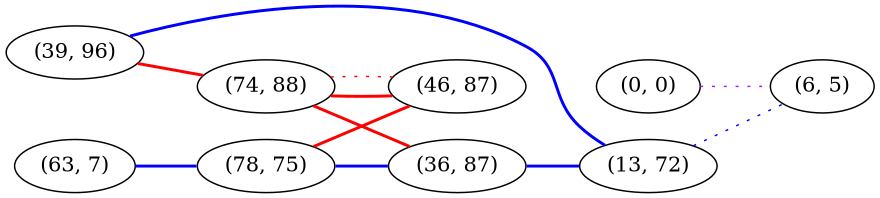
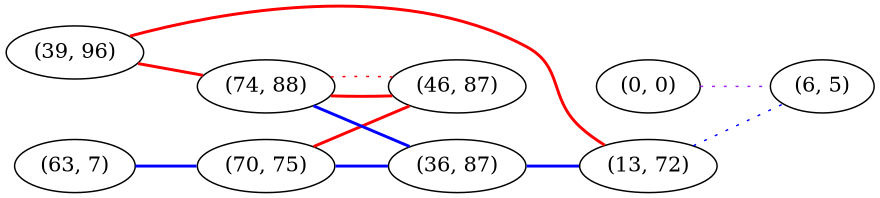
edge "(39, 96)" -- "(13, 72)": color blue -> red
edge "(74, 88)" -- "(36, 87)": color red -> blue
node "(78, 75)": label "(78, 75)" -> "(70, 75)"
